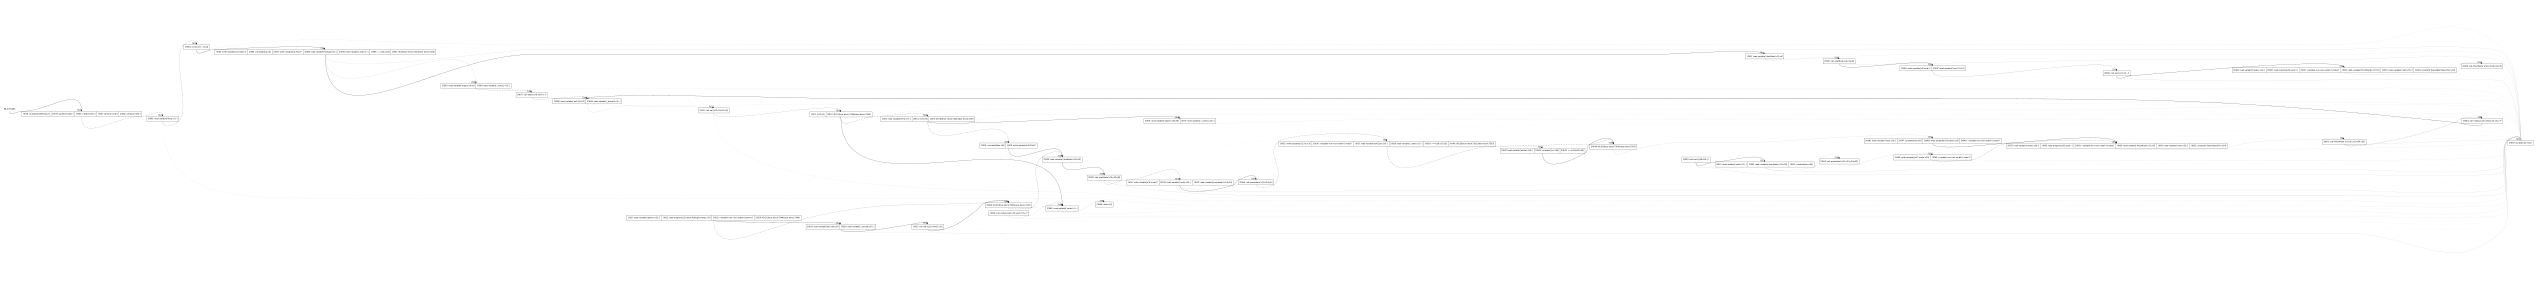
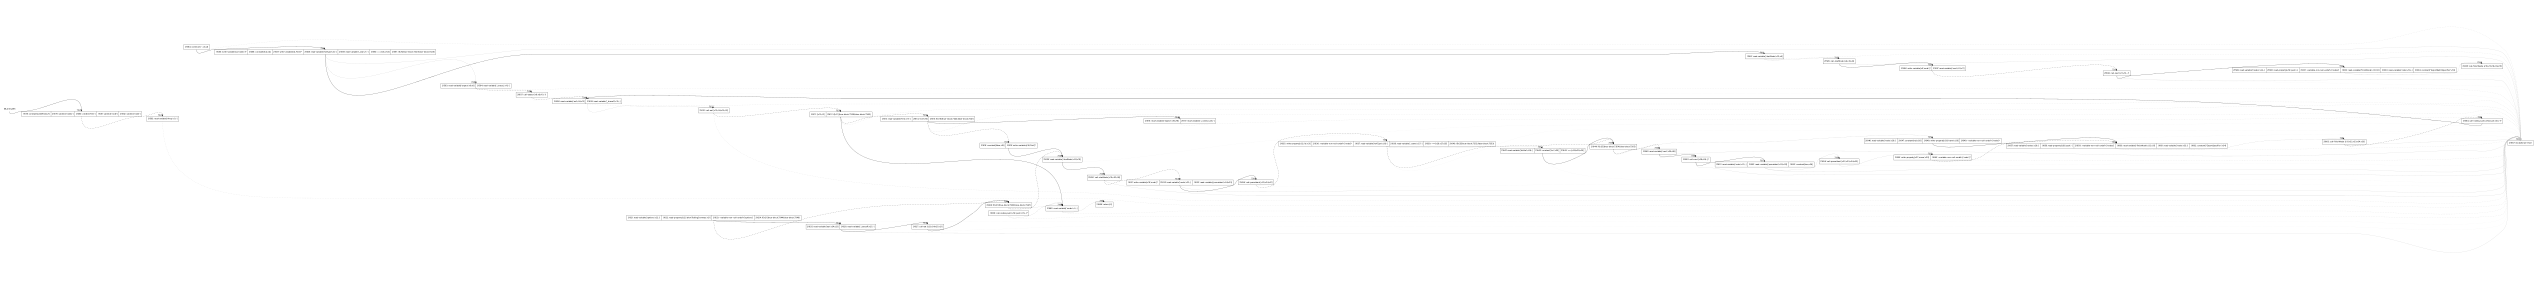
edge "21583: read-variable['Array',v3,-]" -> "21584: construct [-,v3,v2]": removed
node "21645: read-variable['next',v29,v28]": added
